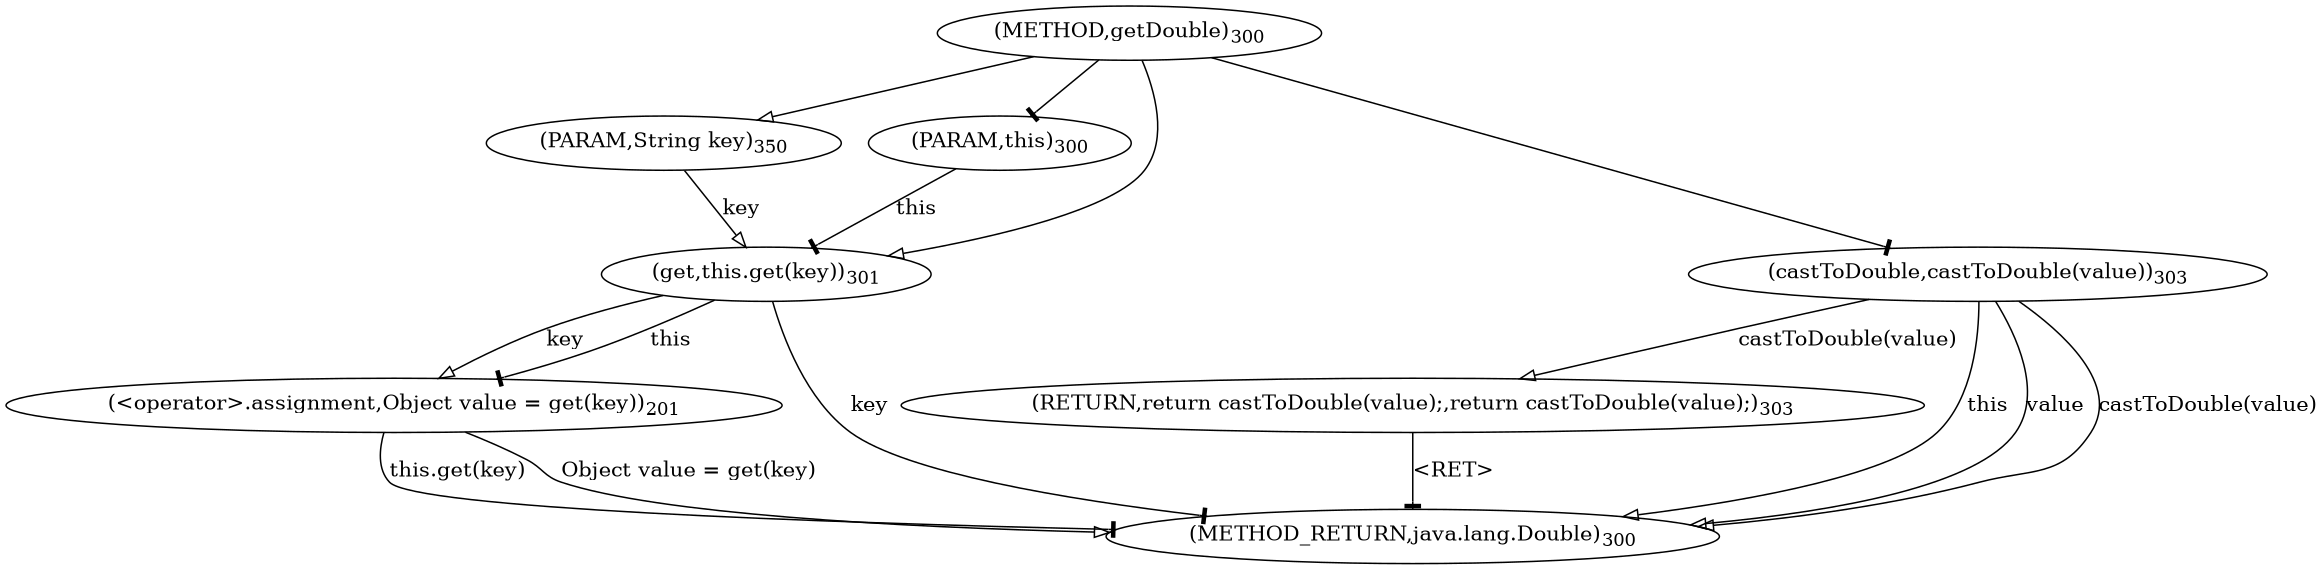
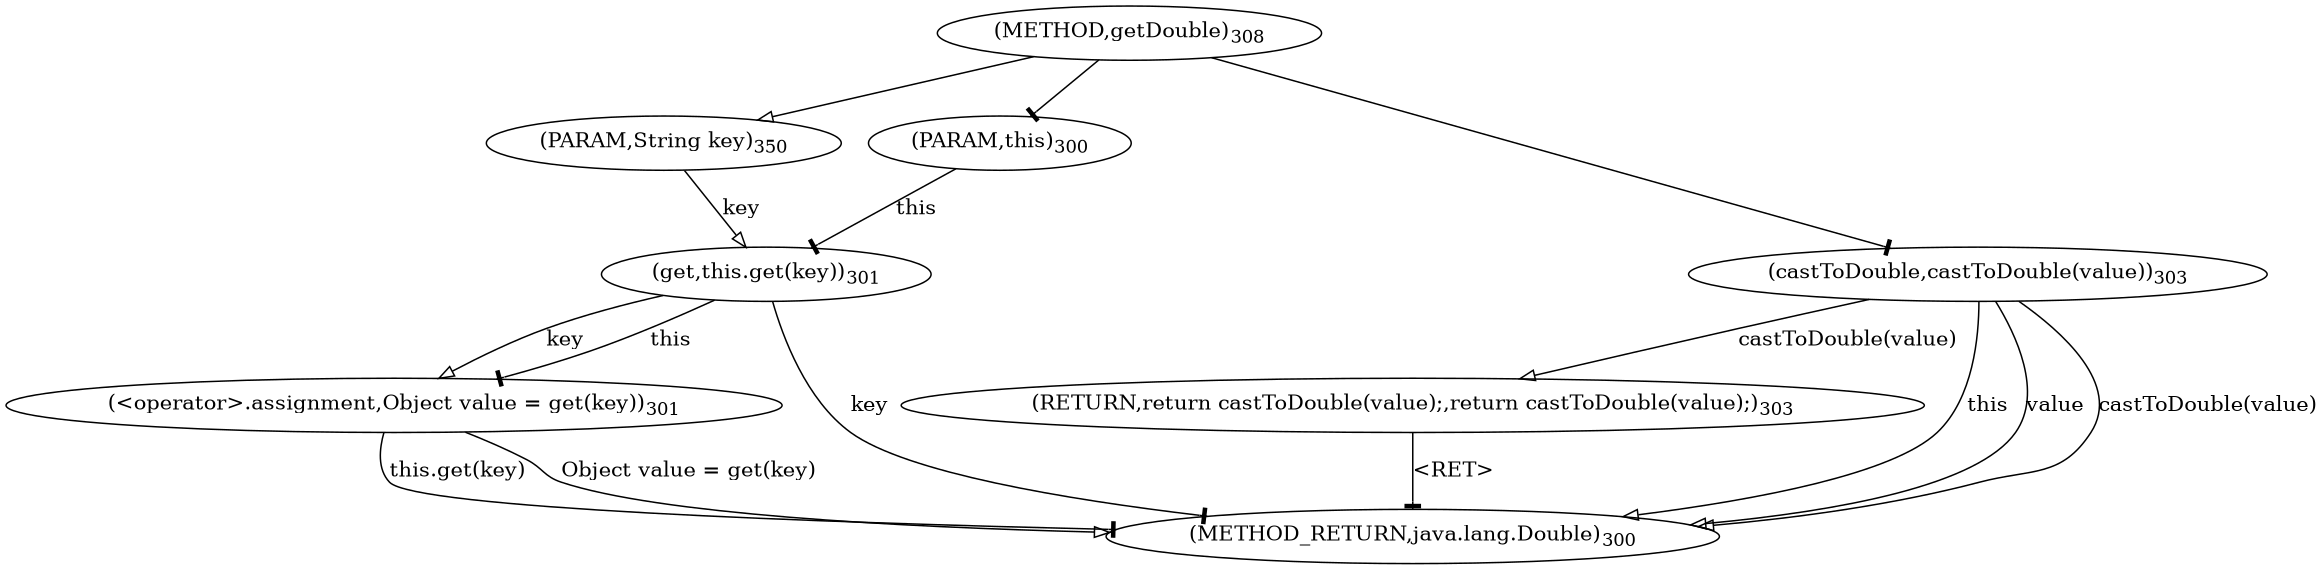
node "(METHOD,getDouble)": text "300" -> "308"
edge "(METHOD,getDouble)" -> "(get,this.get(key))": removed
node "(<operator>.assignment,Object value = get(key))": text "201" -> "301"
